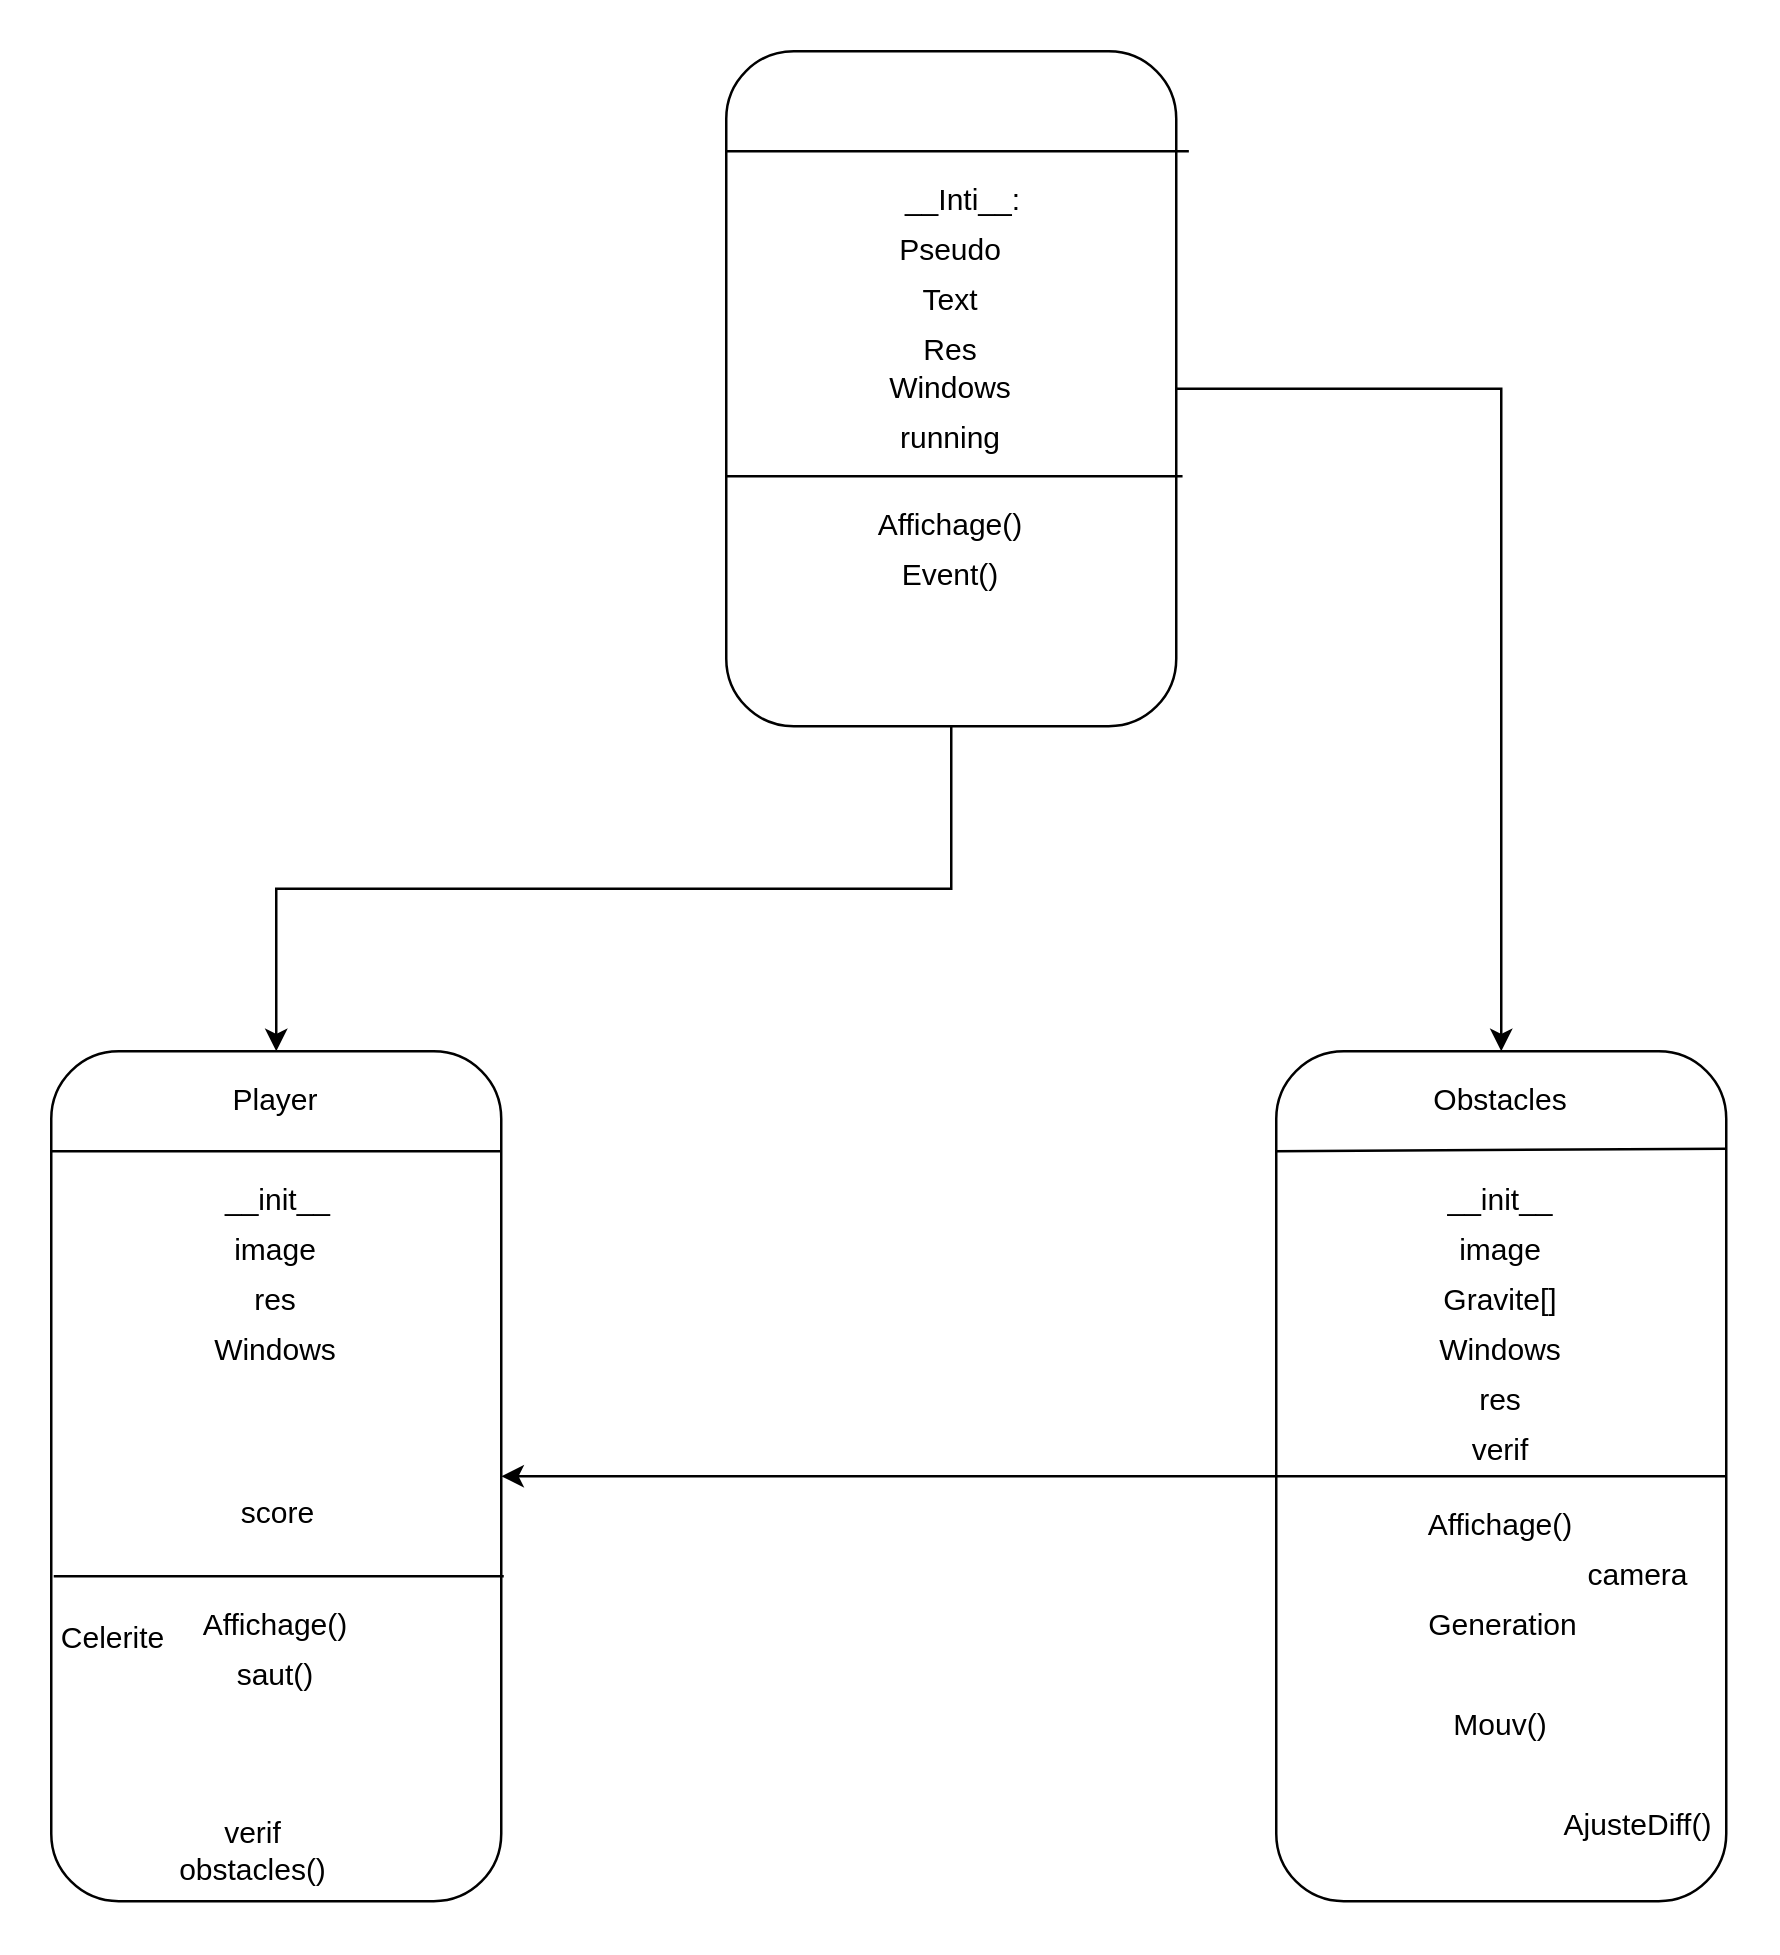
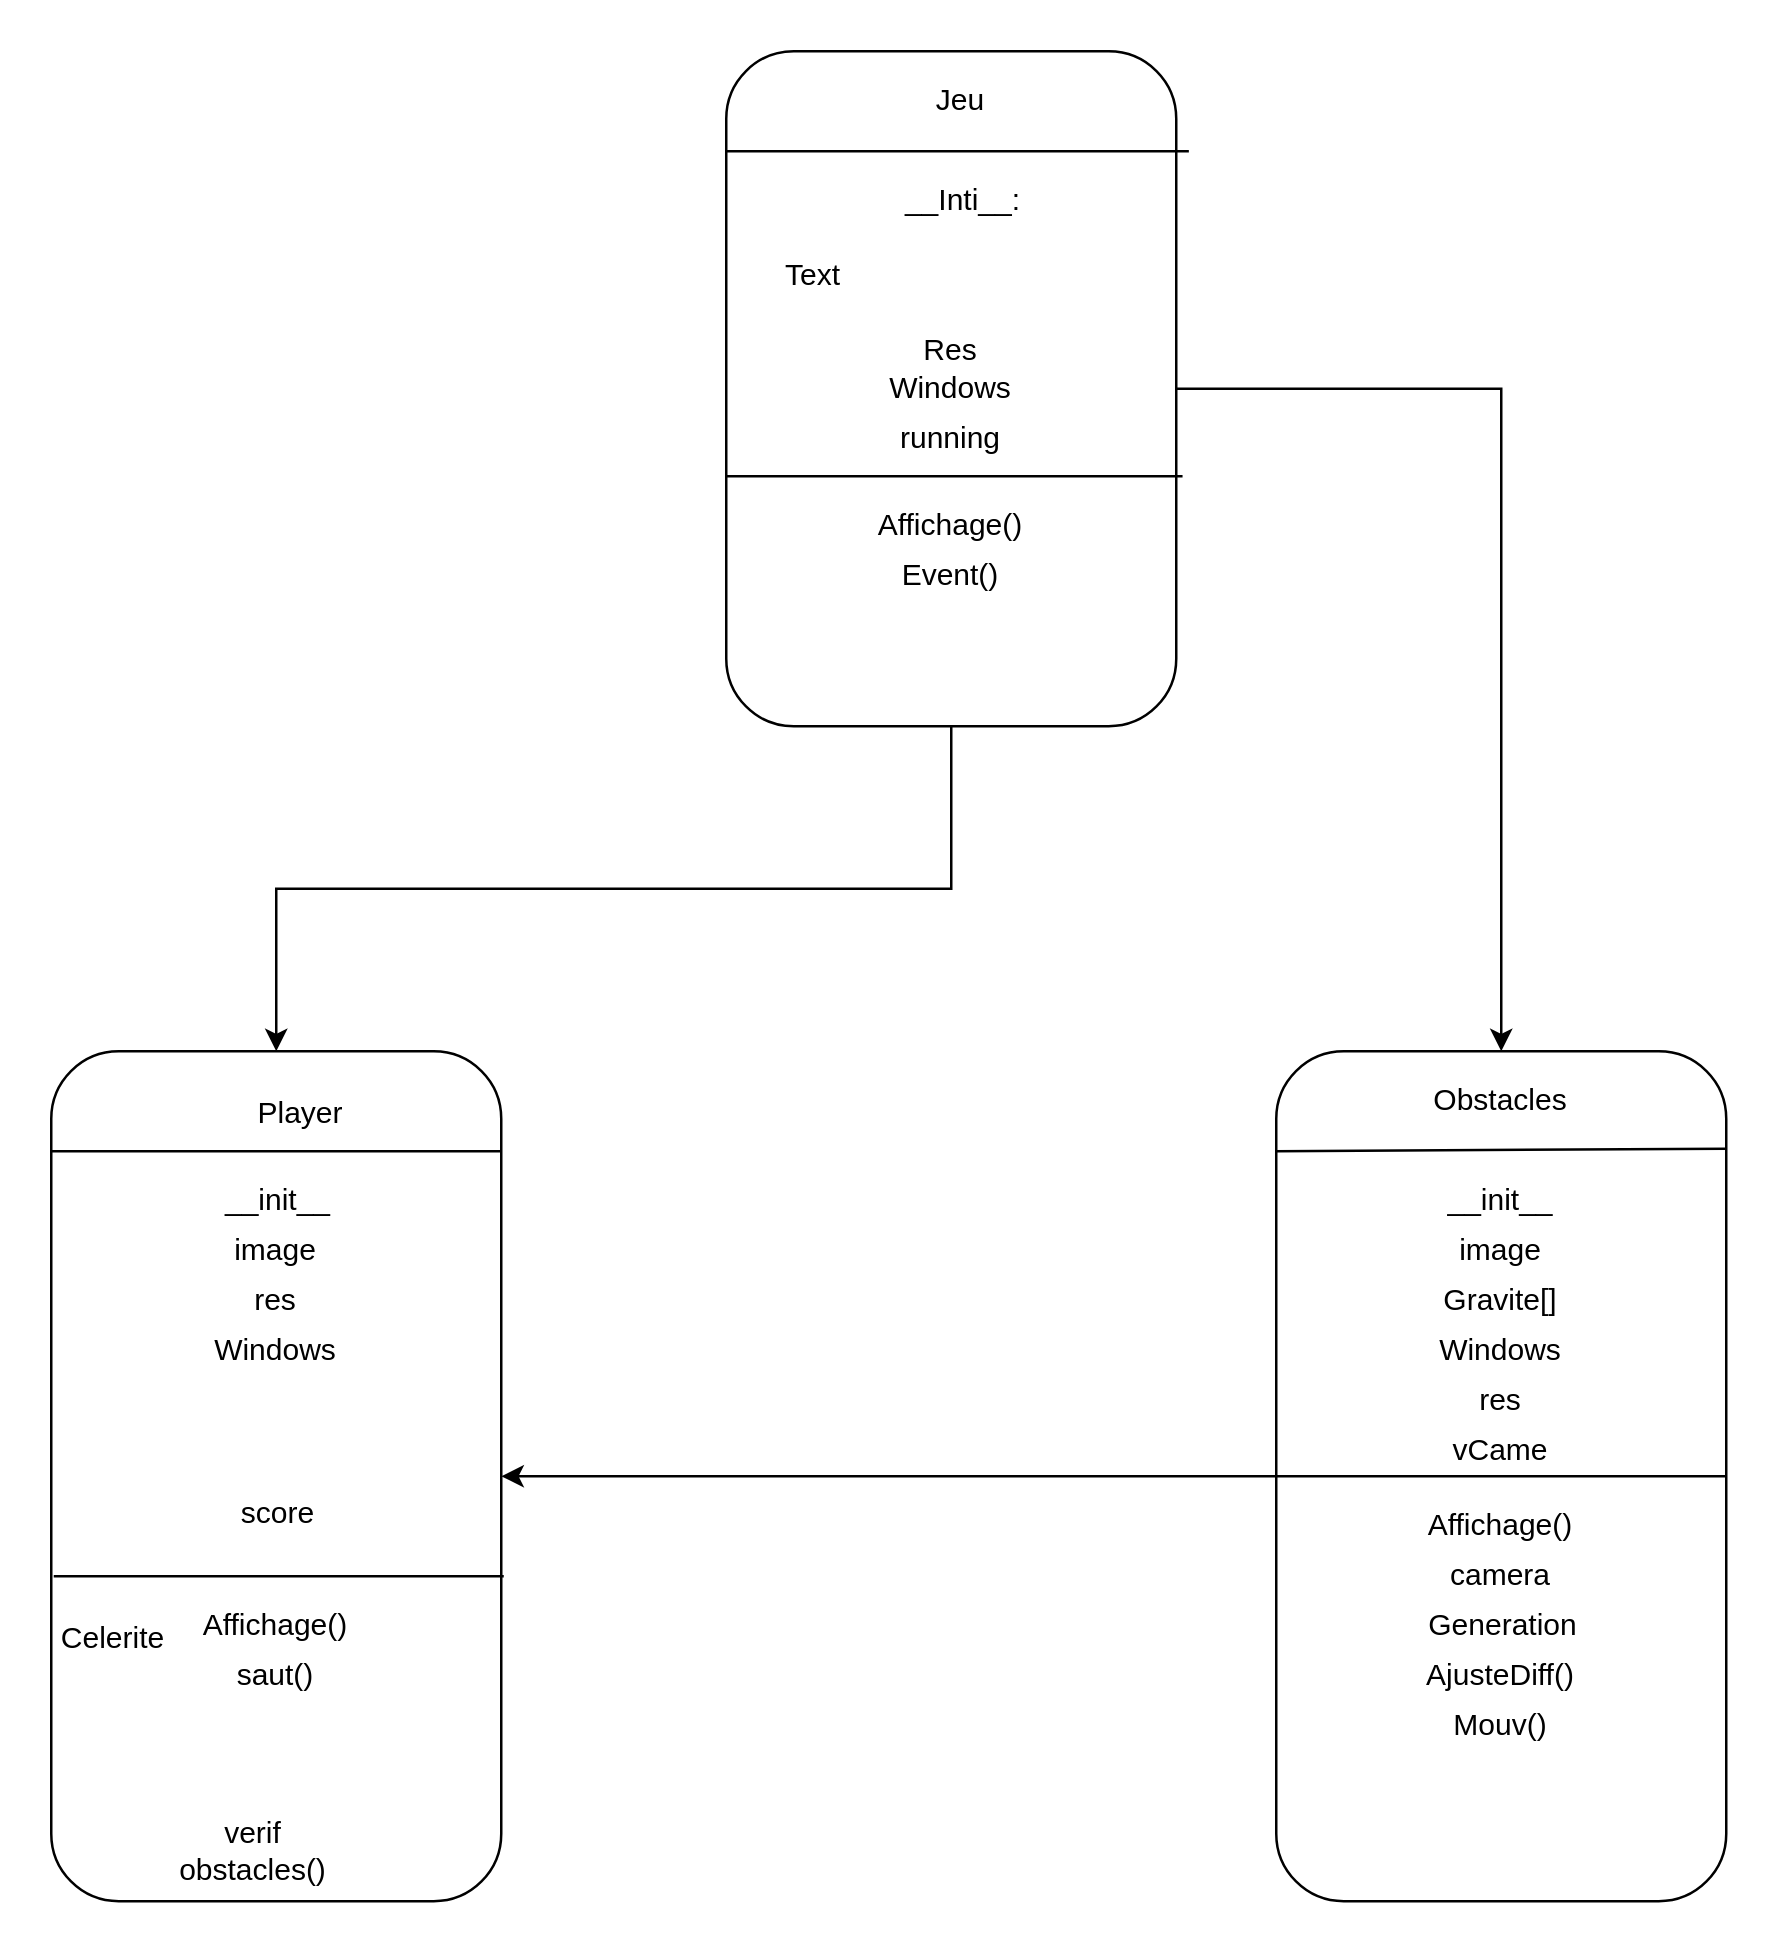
node "Jeu": added
node "Pseudo": removed
node "Text": moved (951, 301) -> (814, 276)
node "Player": moved (276, 1101) -> (301, 1114)
node "verif": label "verif" -> "vCame"
node "camera": moved (1639, 1576) -> (1501, 1576)
node "AjusteDiff()": moved (1639, 1826) -> (1501, 1676)
